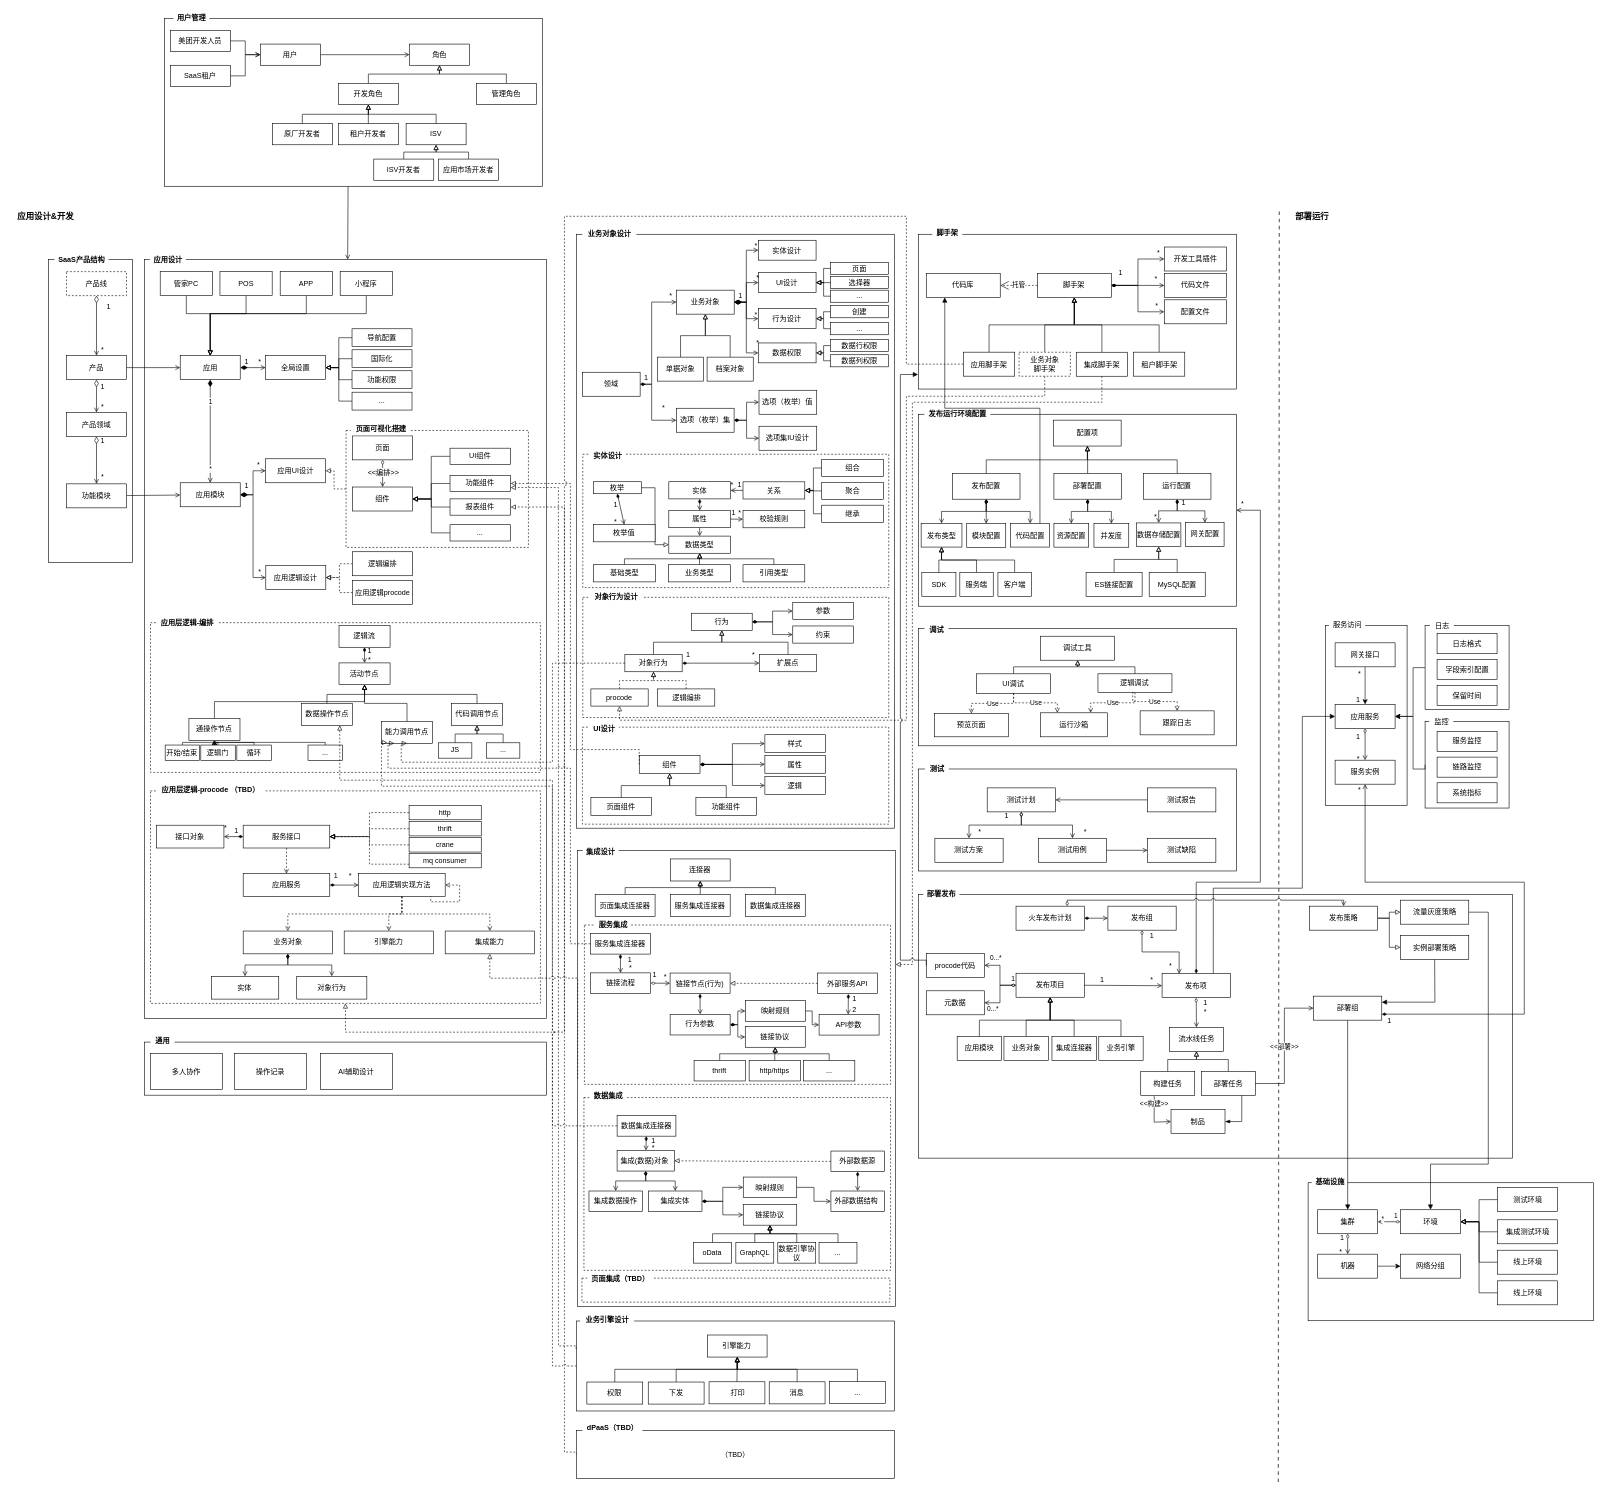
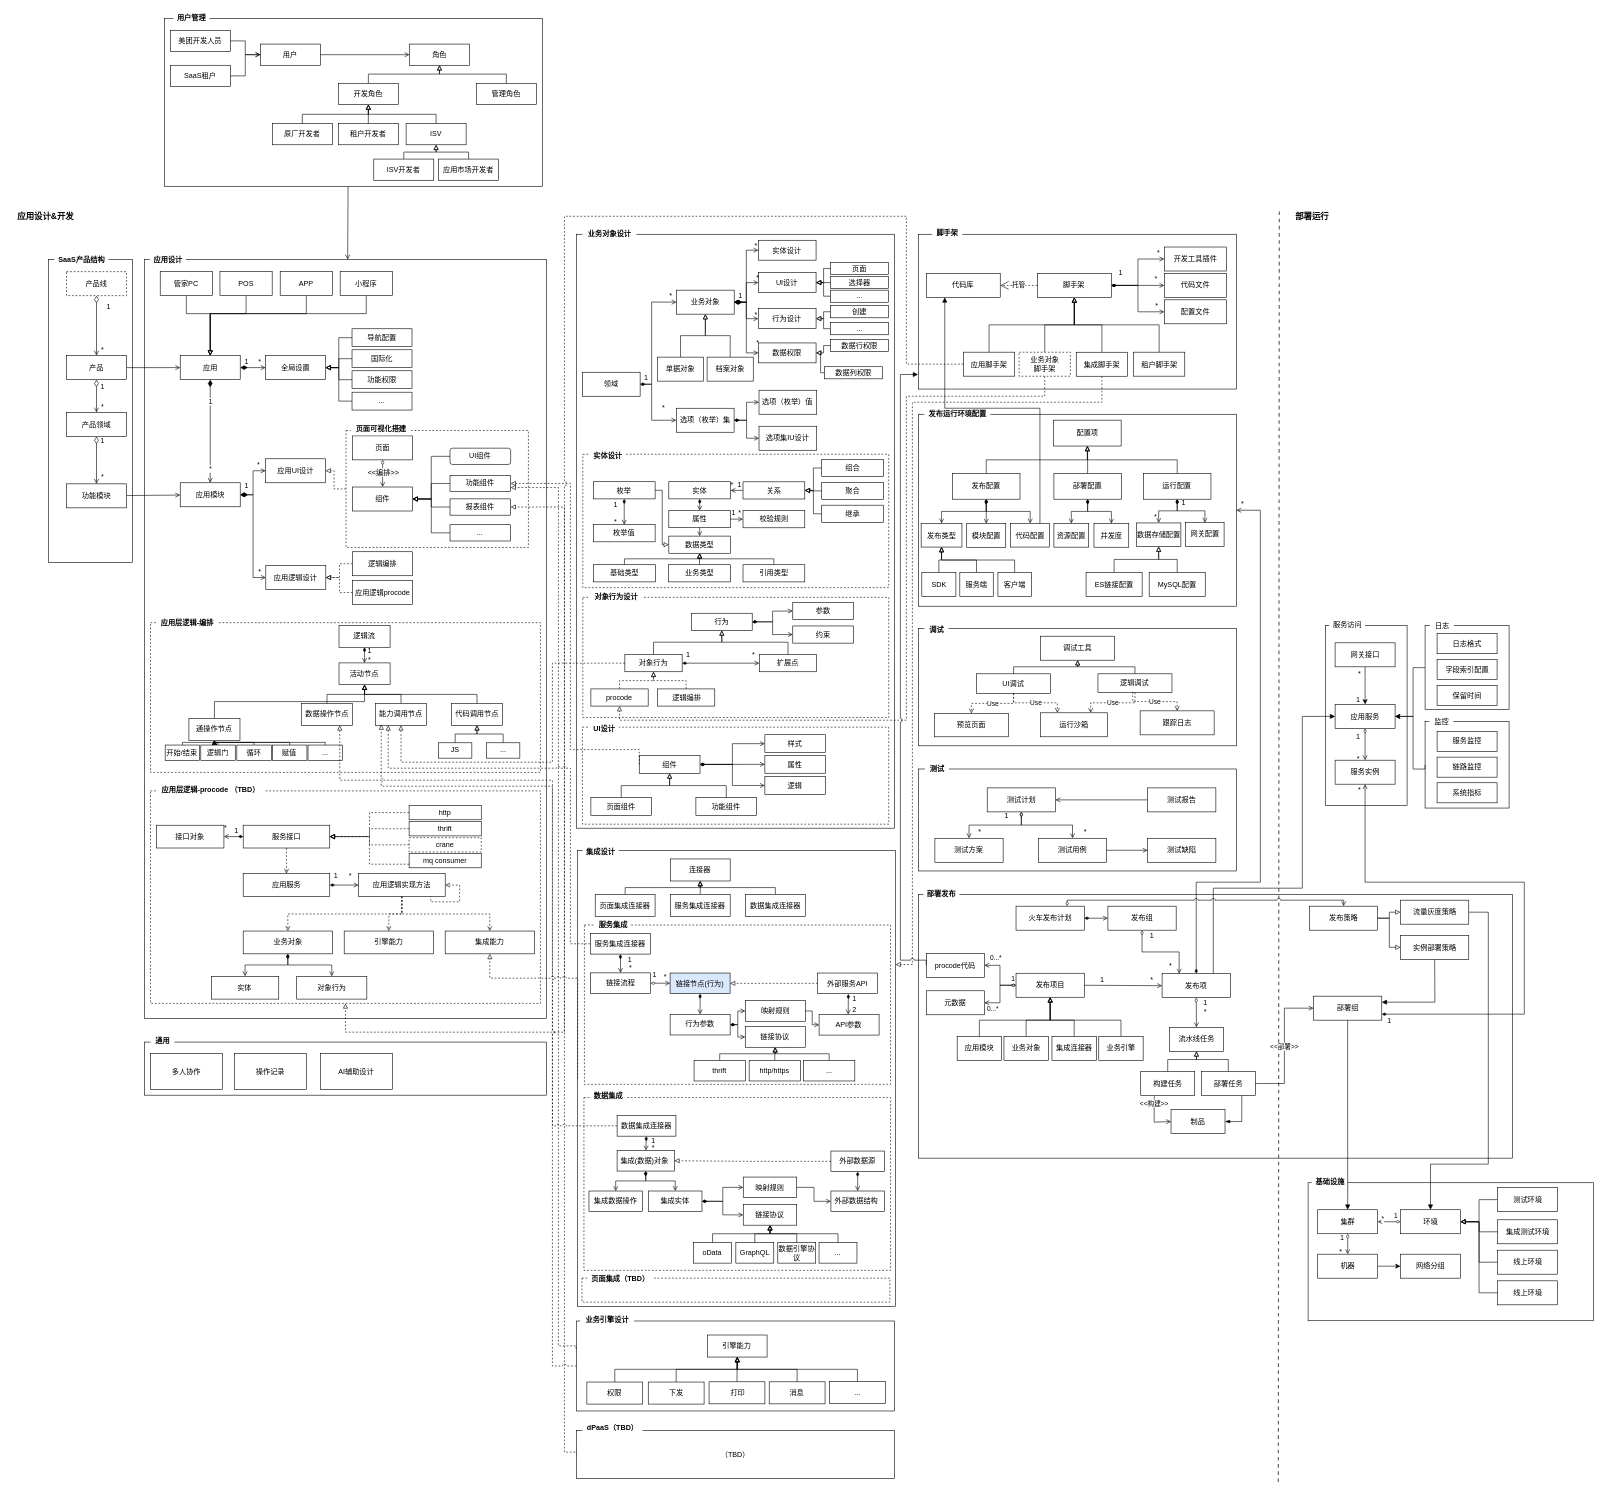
node "数据列权限": moved (859, 361) -> (853, 373)
node "UI组件": shape rectangle -> rounded rectangle
node "枚举": size 48x12 -> 62x17
node "能力调用节点": moved (407, 733) -> (401, 715)
edge "赋值" -> "通操作节点": added
node "赋值": added
node "crane": style solid -> dashed
node "链接节点(行为)": fillcolor #ffffff -> #dae8fc
